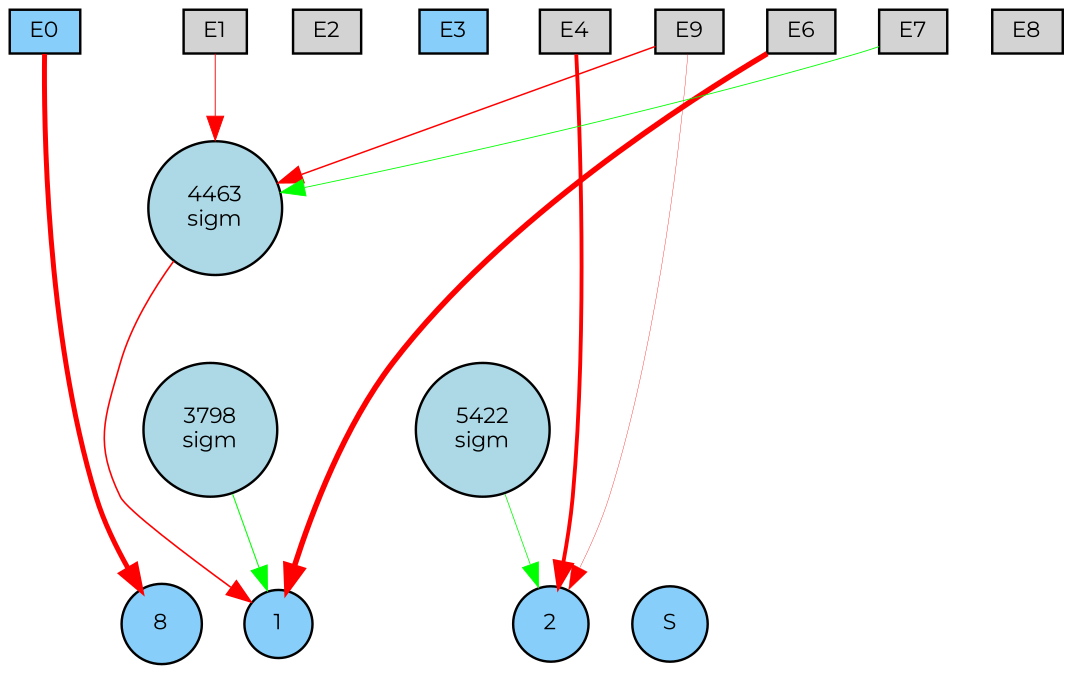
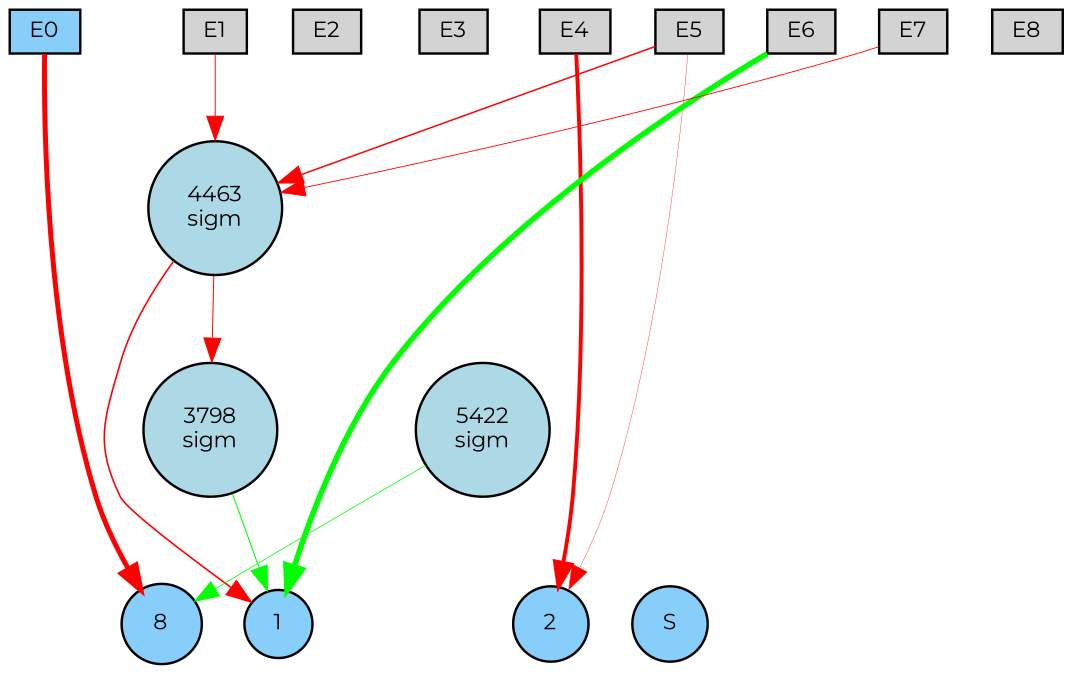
node "E3": fillcolor lightskyblue -> lightgray
node "E9": label "E9" -> "E5"
edge "E7" -> "4463 sigm": color green -> red
edge "E6" -> "1": color red -> green
edge "4463 sigm" -> "3798 sigm": added
edge "5422 sigm" -> "2": now "5422 sigm" -> "8"
